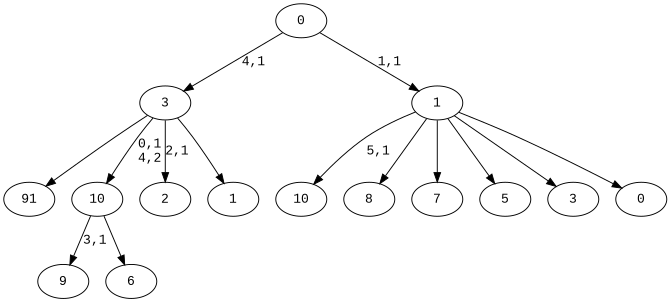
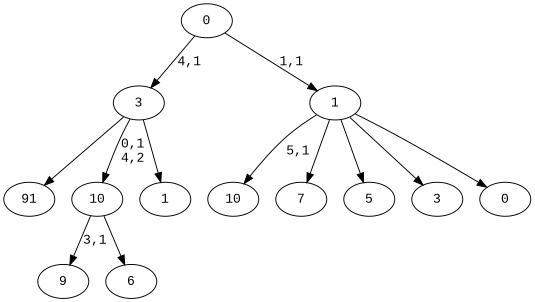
node "2": removed
node "8": removed
